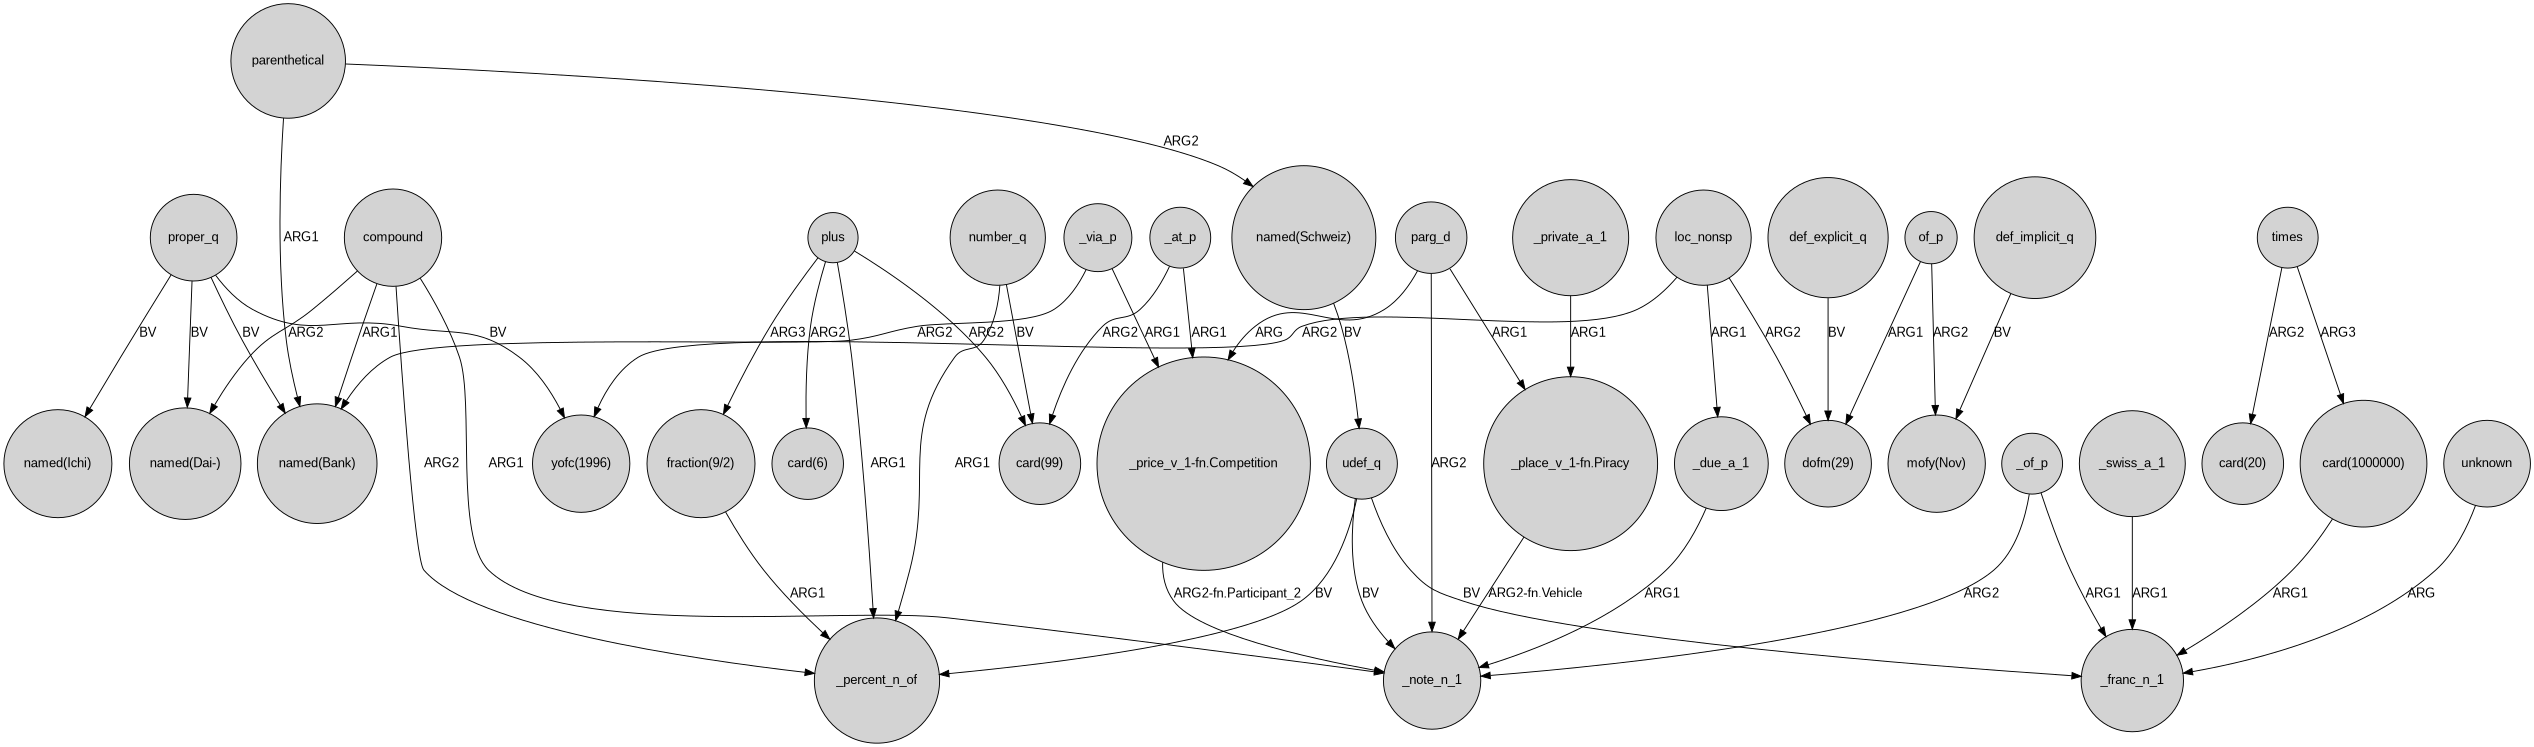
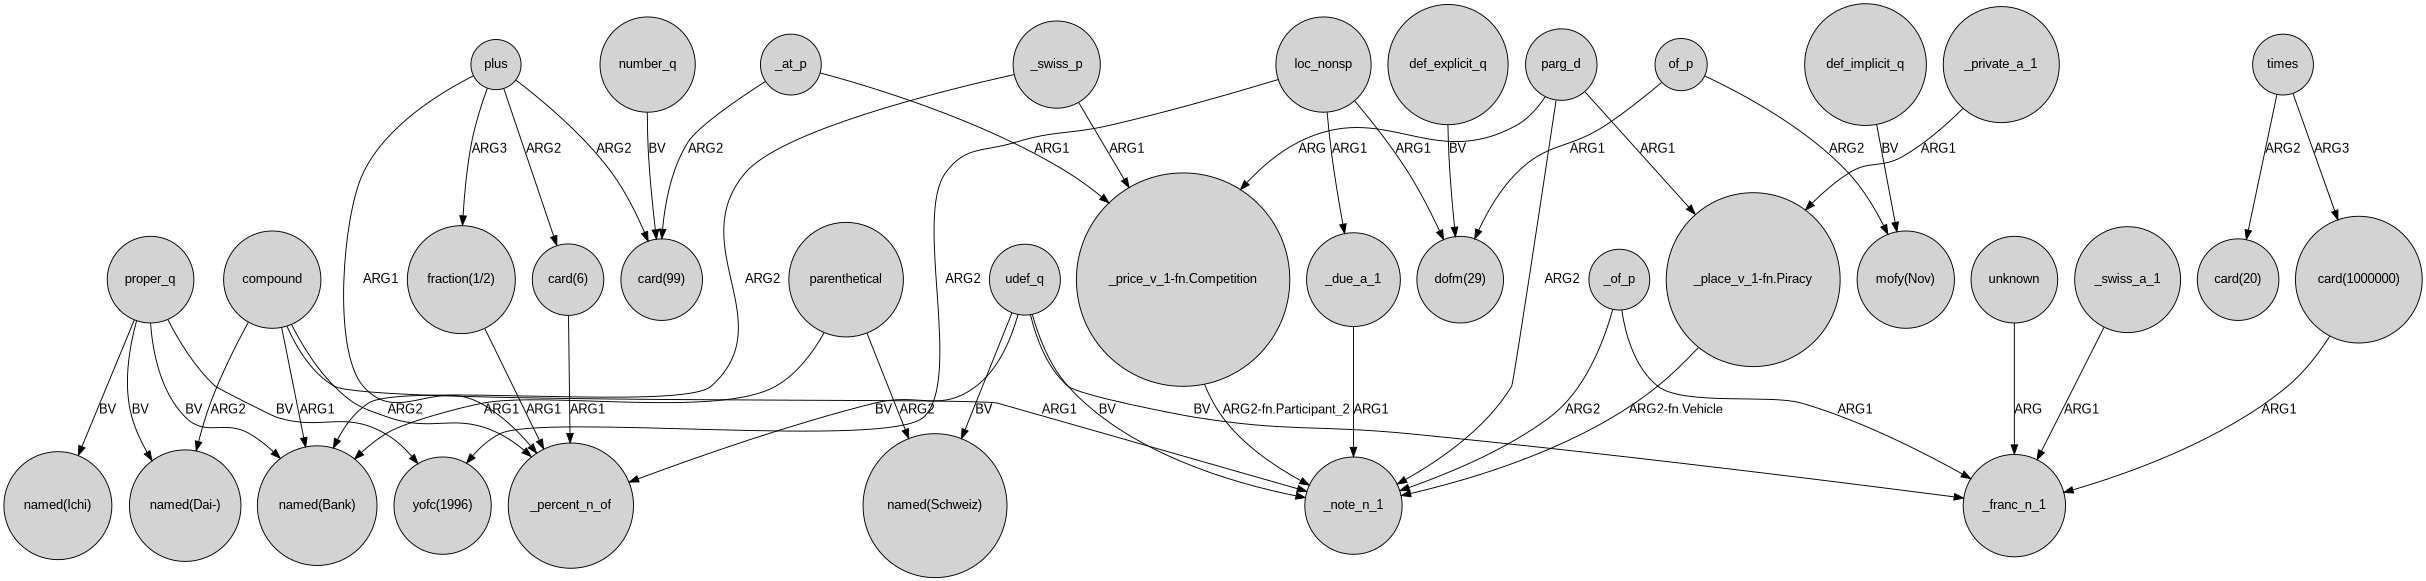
node "_via_p": label "_via_p" -> "_swiss_p"
edge "loc_nonsp" -> "dofm(29)": label "ARG2" -> "ARG1"
edge "named(Schweiz)" -> "udef_q": reversed
edge "number_q" -> "_percent_n_of": now "card(6)" -> "_percent_n_of"
node "fraction(9/2)": label "fraction(9/2)" -> "fraction(1/2)"
